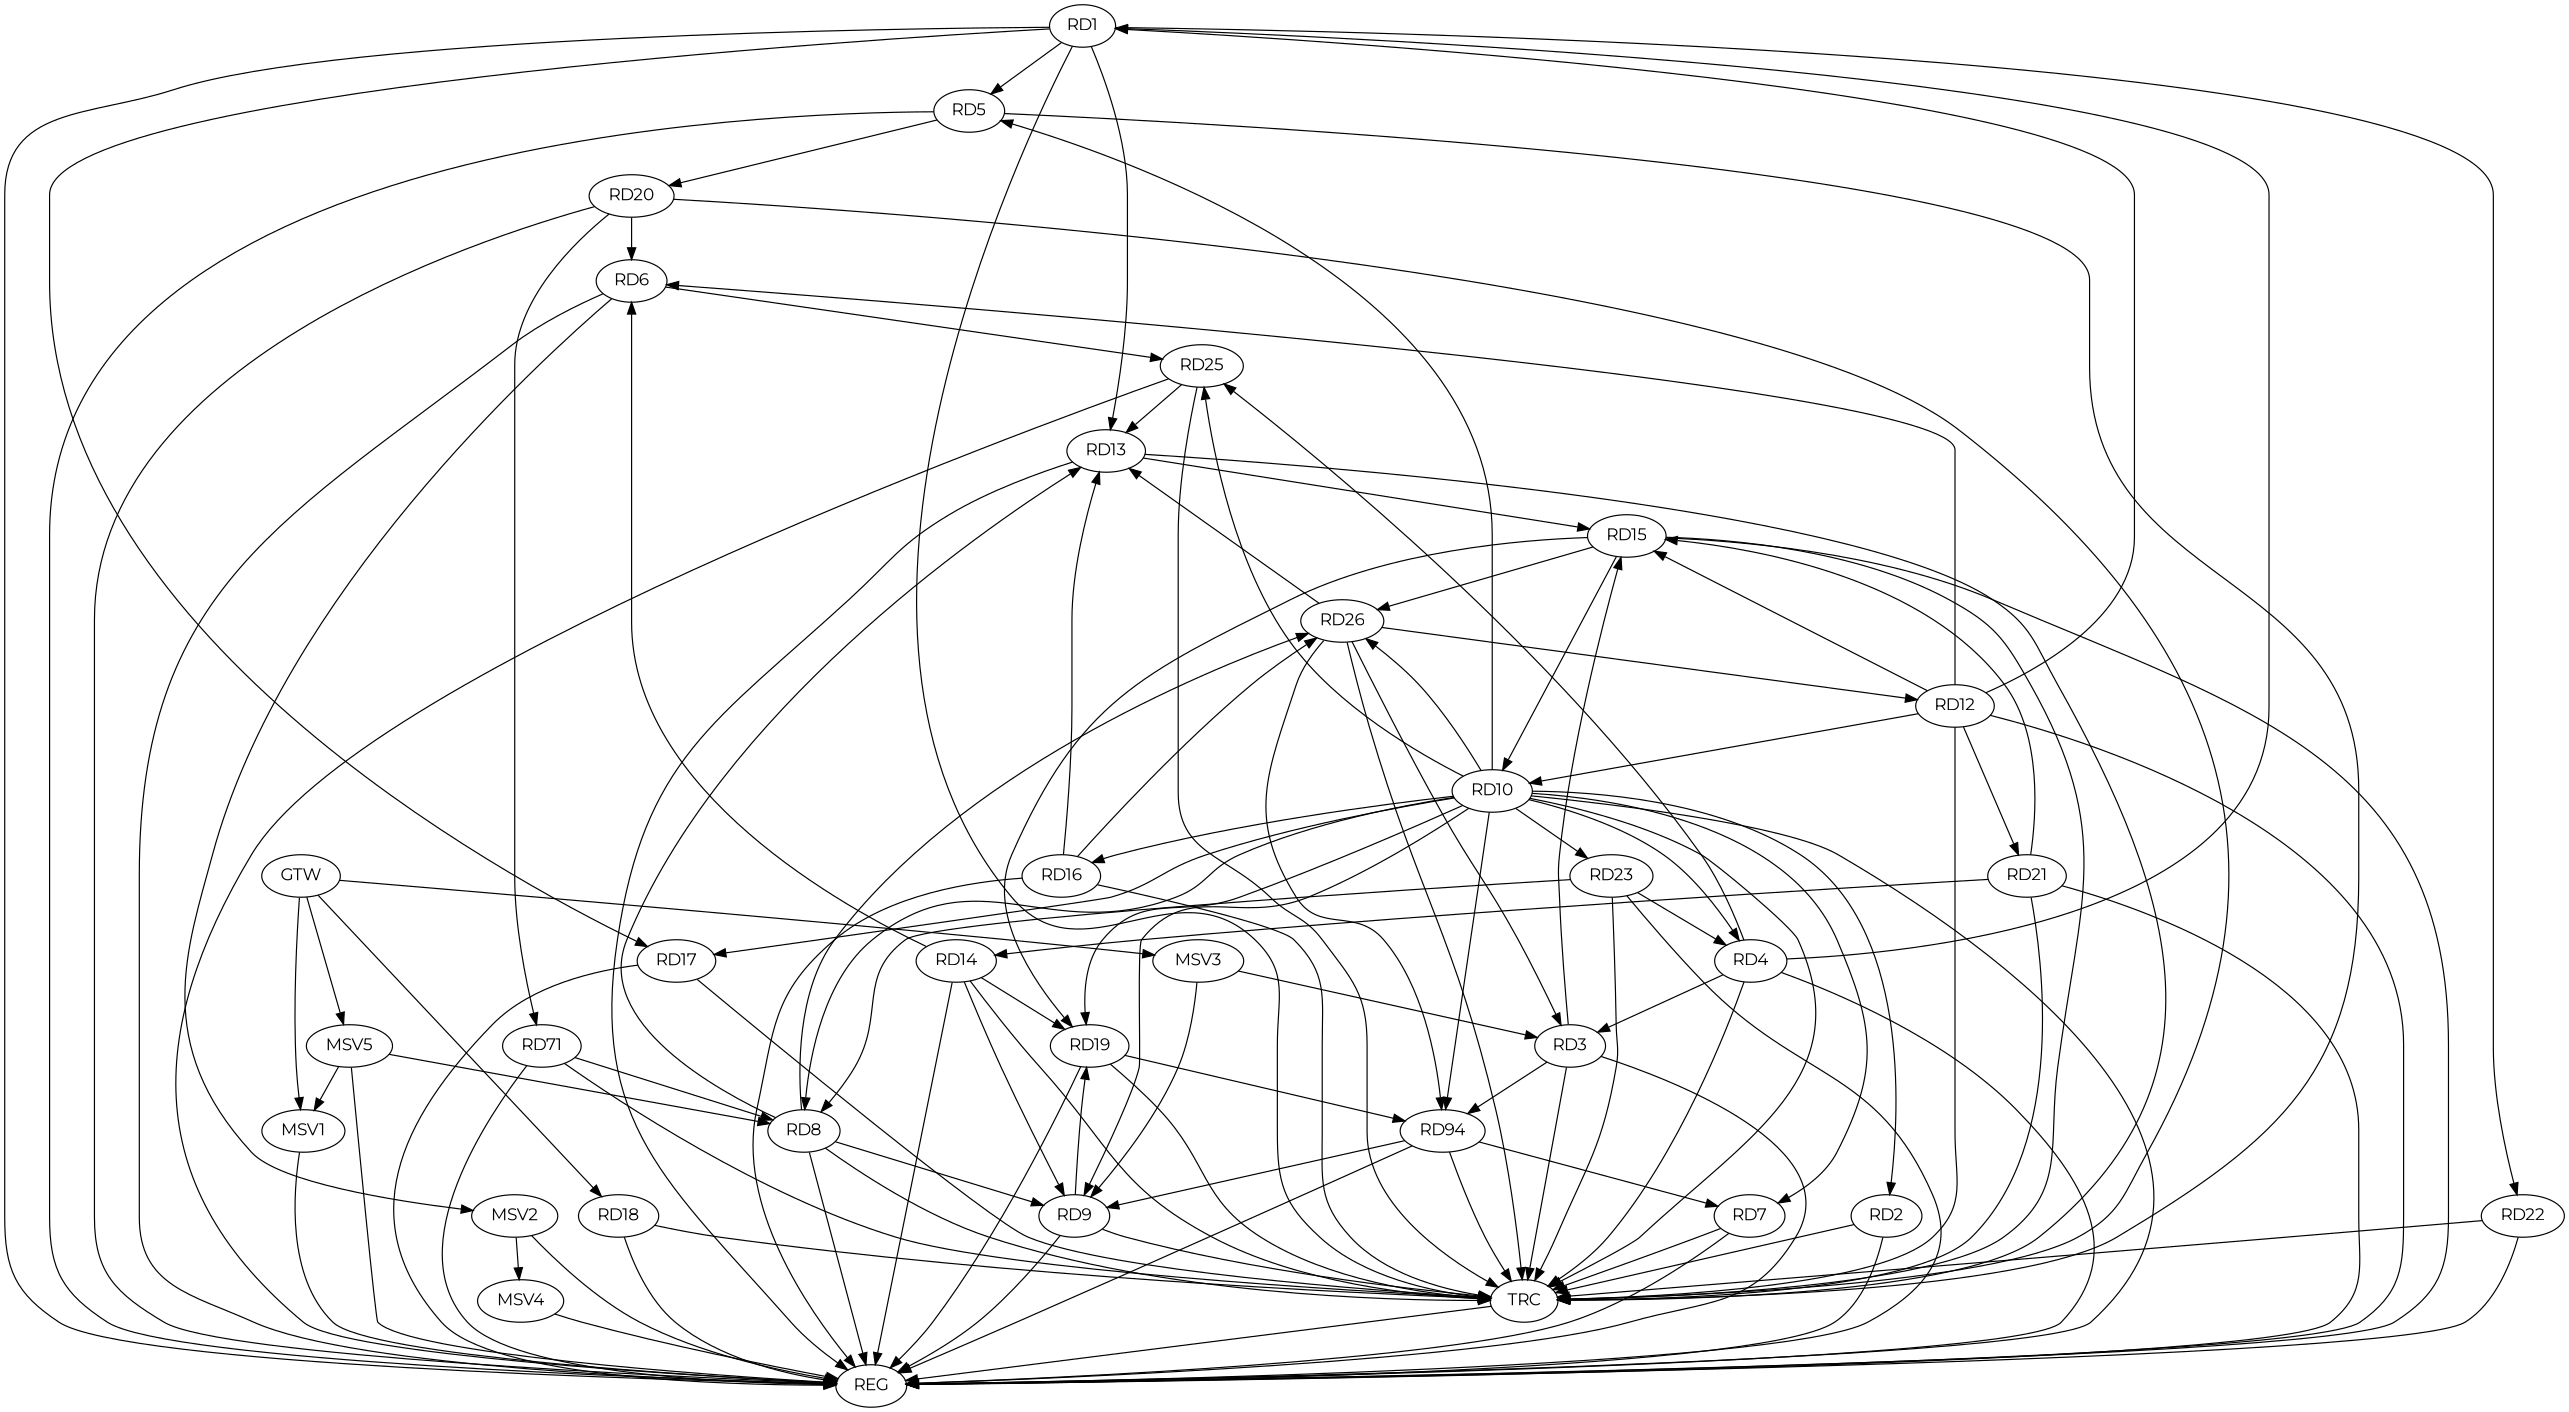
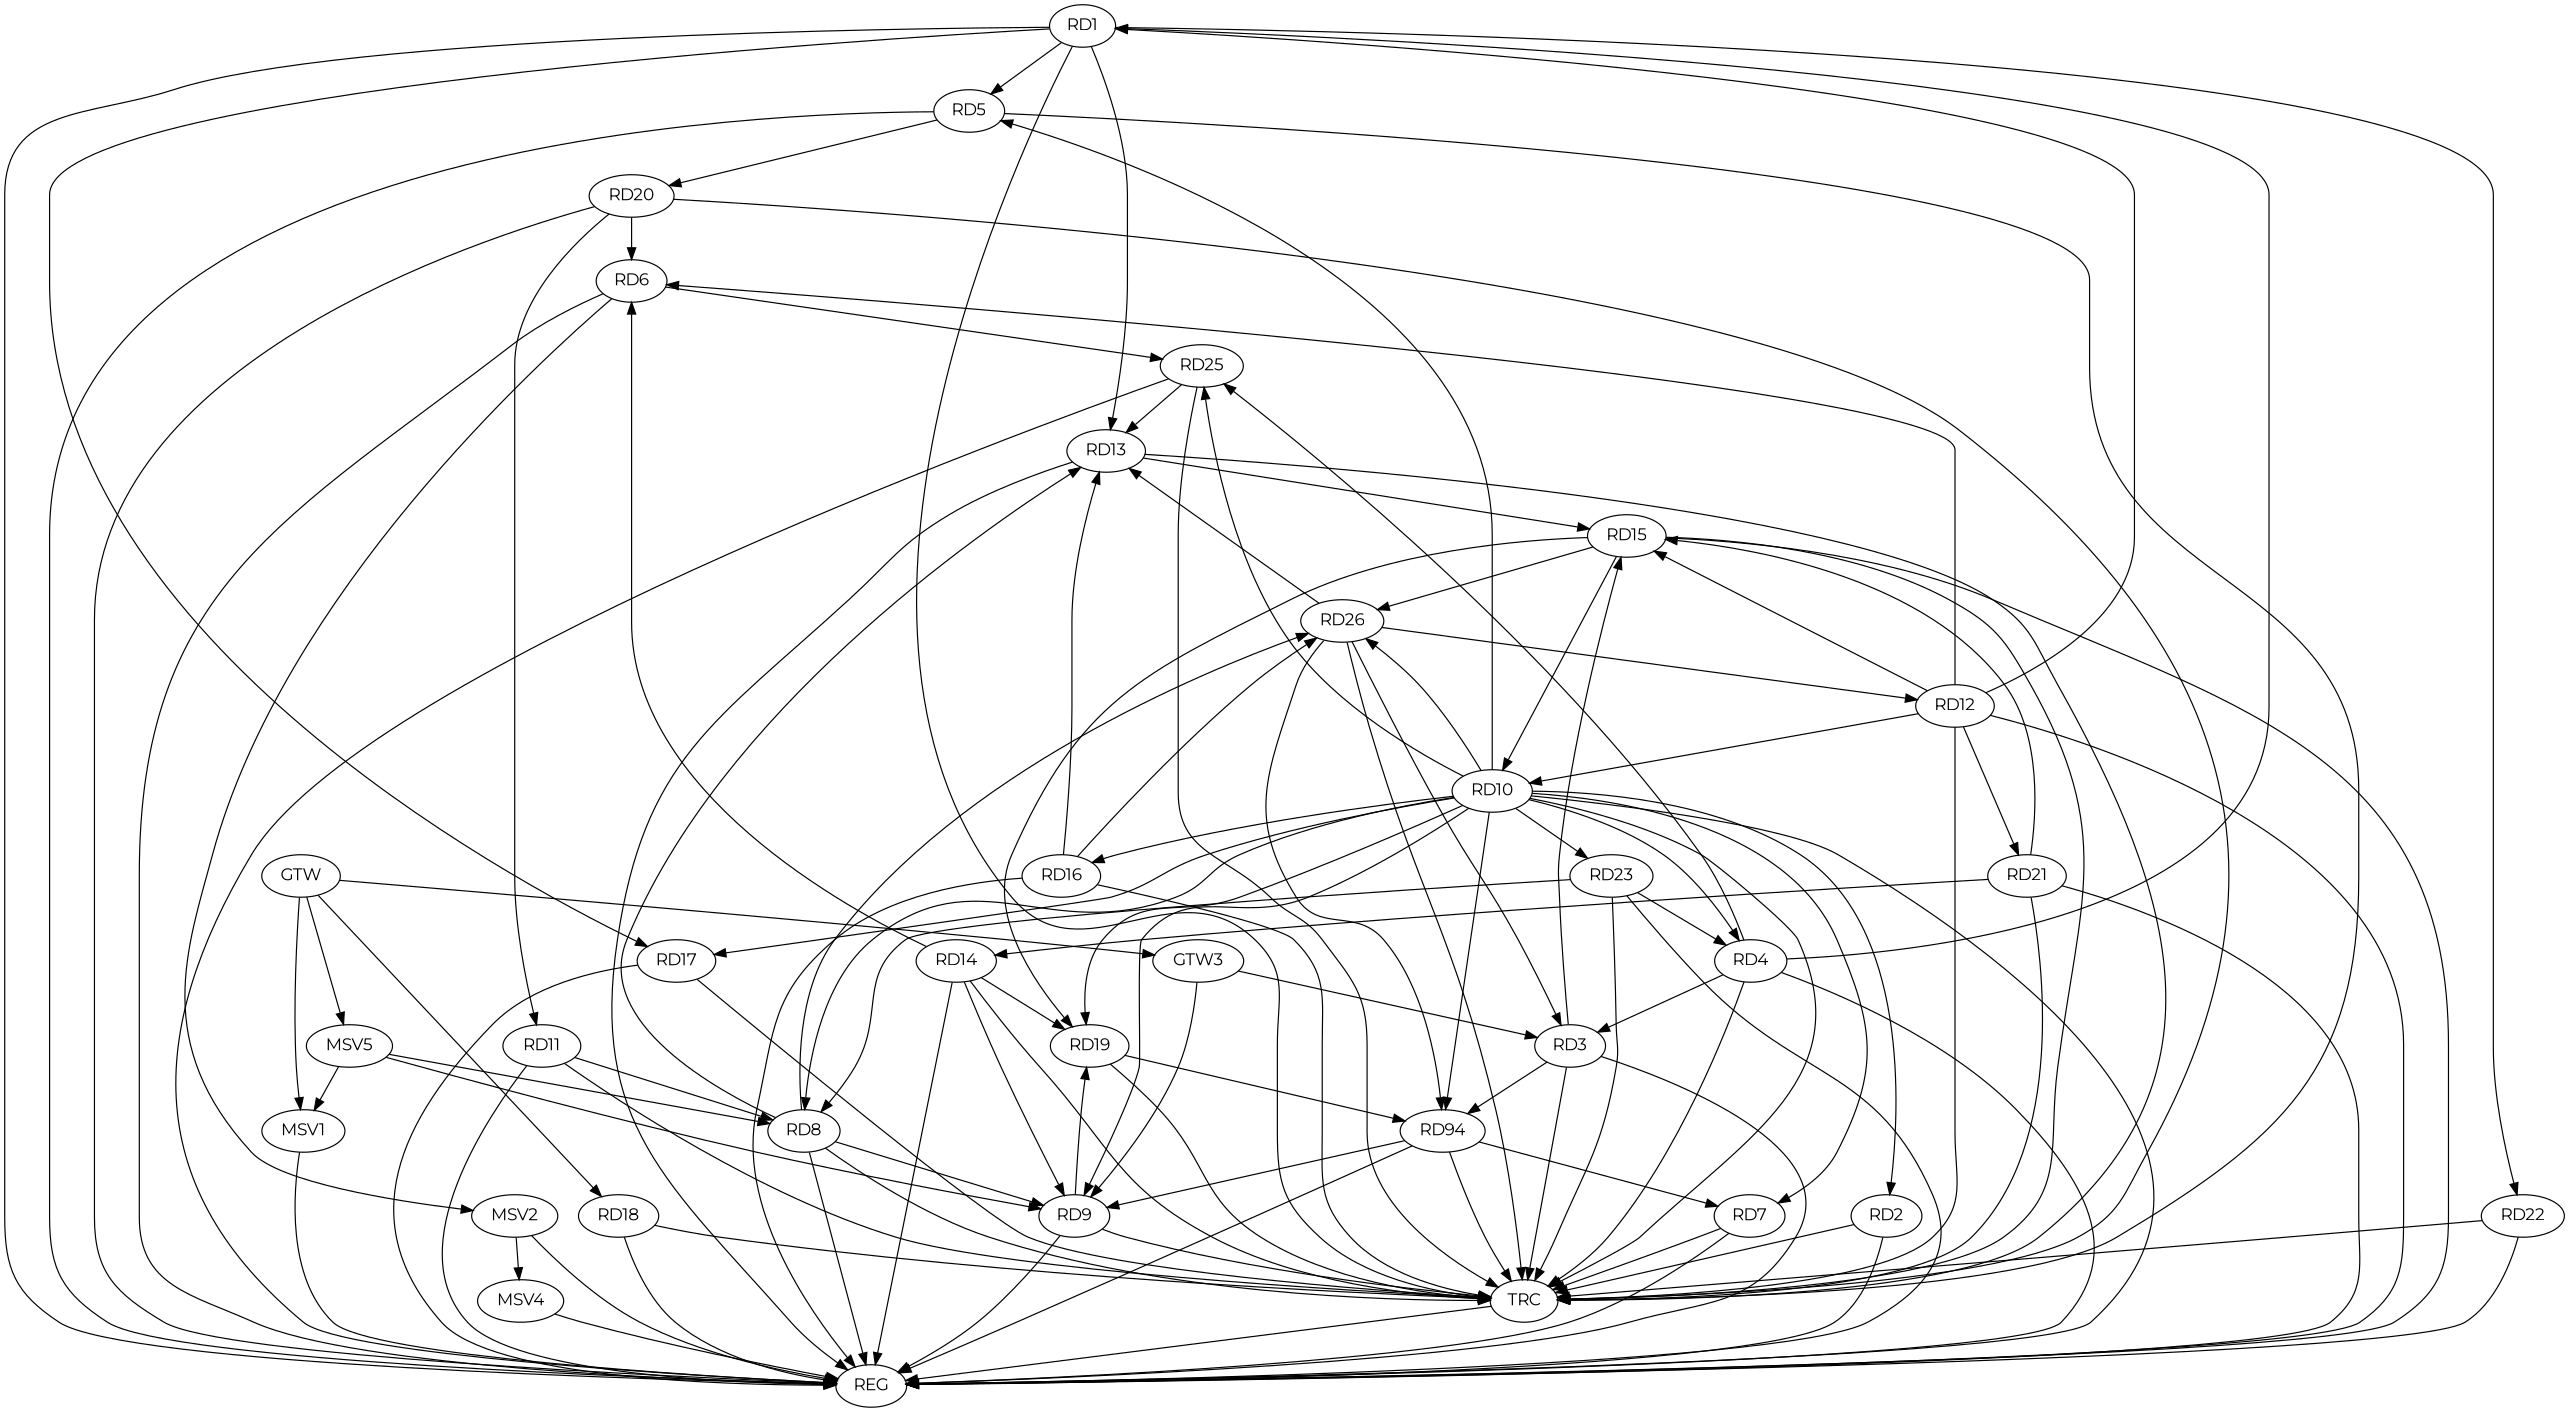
node "MSV3": label "MSV3" -> "GTW3"
node "RD71": label "RD71" -> "RD11"
edge "RD19" -> "REG": removed
edge "MSV5" -> "REG": now "MSV5" -> "RD9"
